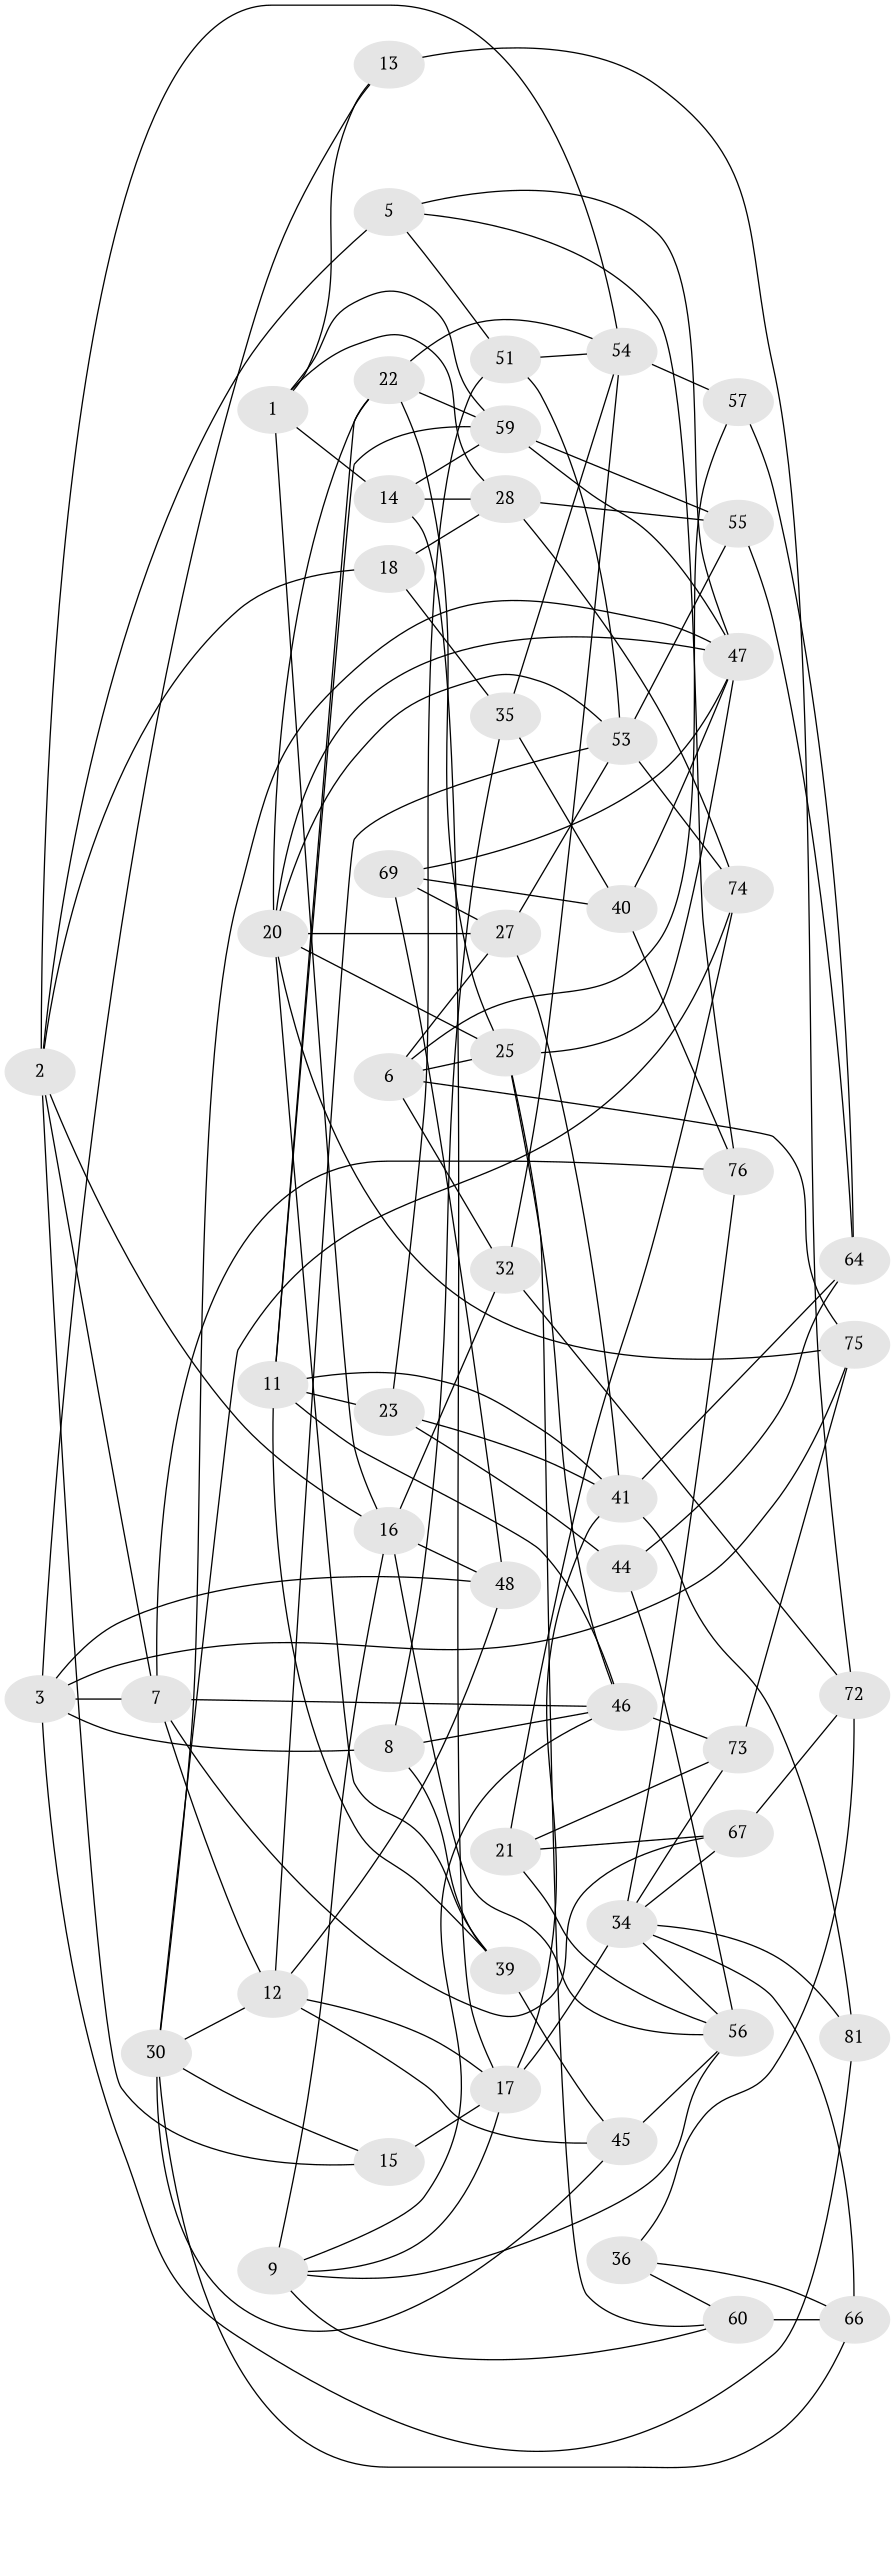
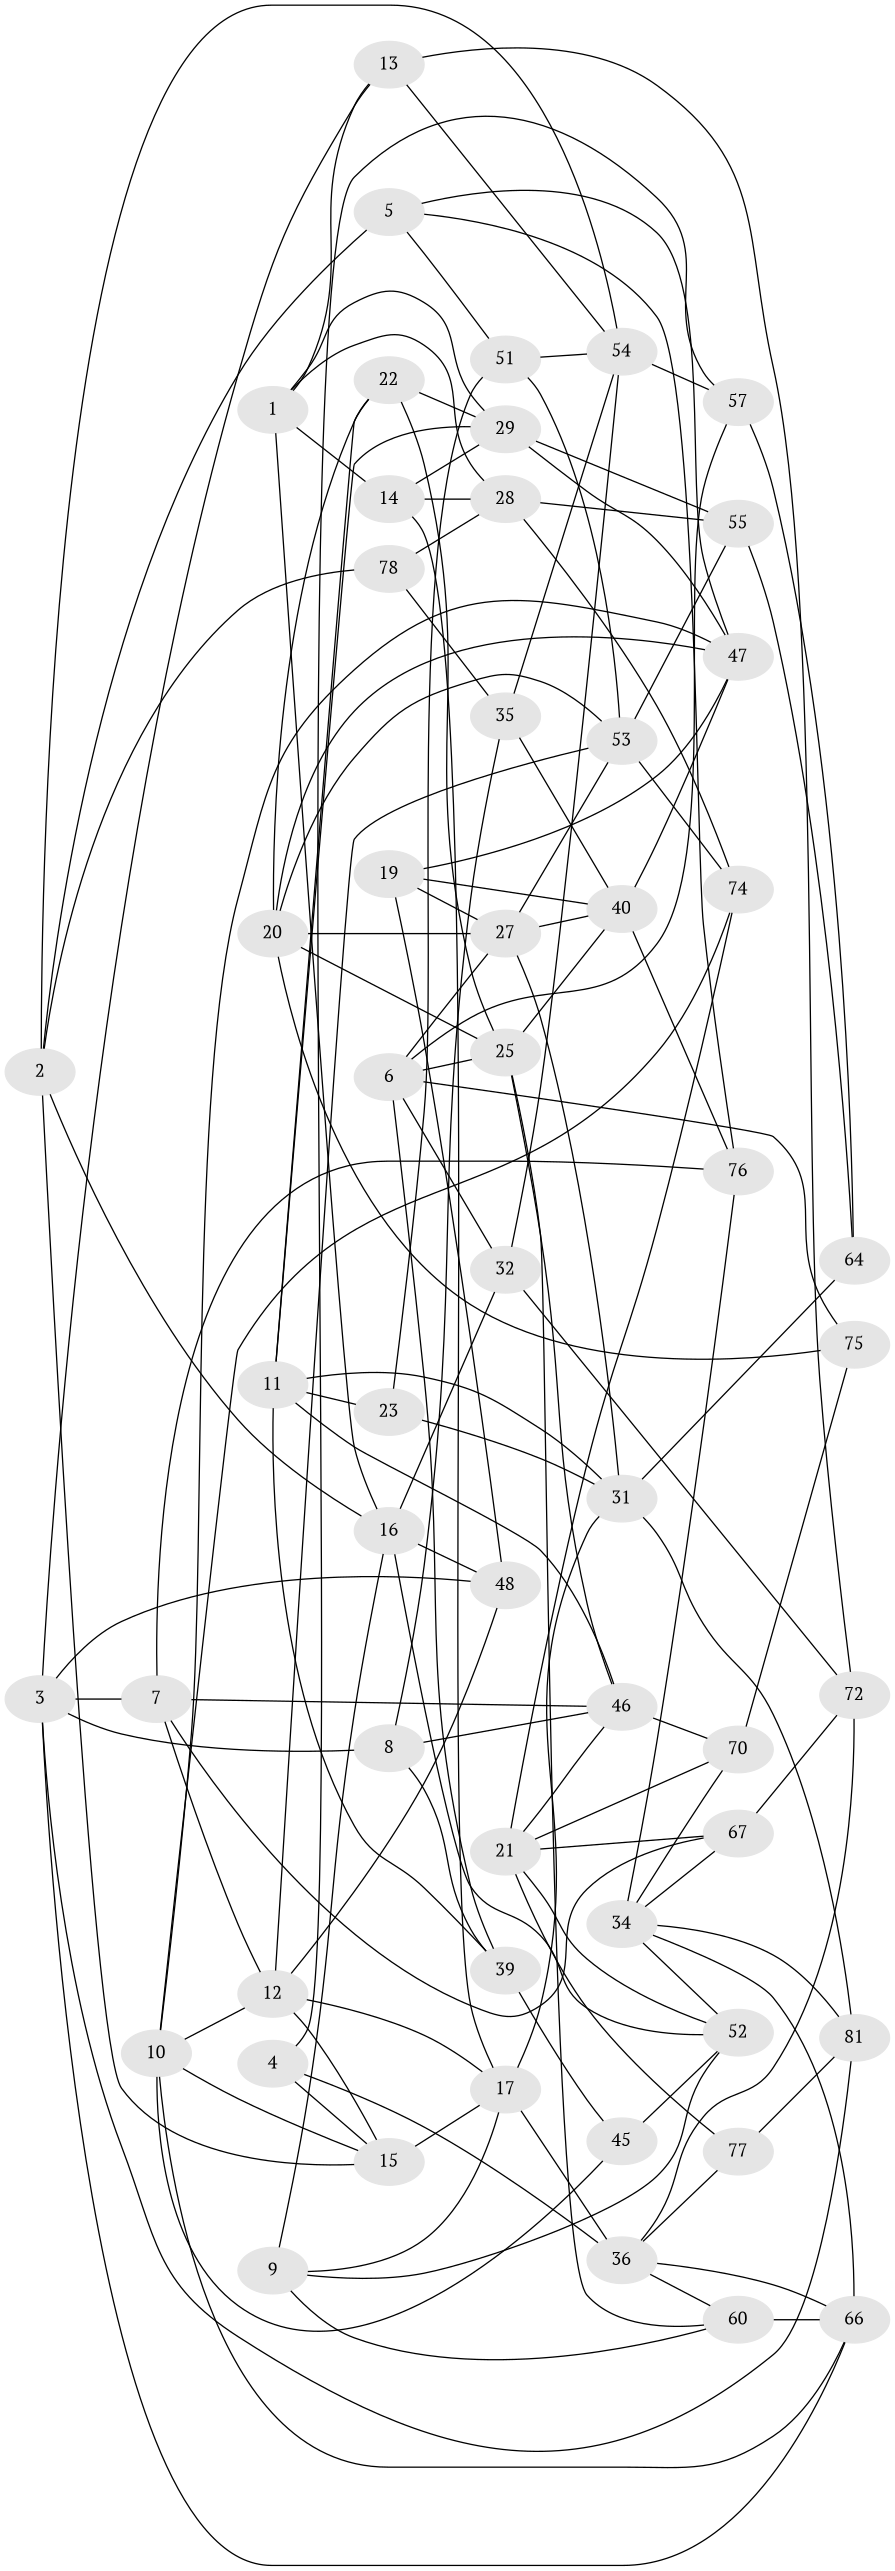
edge "54" -- "22": now "54" -- "13"
node "59": label "59" -> "29"
node "18": label "18" -> "78"
node "69": label "69" -> "19"
edge "47" -- "25": now "40" -- "25"
edge "40" -- "27": added
edge "2" -- "7": removed
edge "20" -- "39": now "6" -- "39"
node "41": label "41" -> "31"
node "44": removed
edge "75" -- "3": now "66" -- "3"
node "73": label "73" -> "70"
edge "34" -- "17": now "36" -- "17"
edge "46" -- "9": now "46" -- "21"
node "56": label "56" -> "52"
node "30": label "30" -> "10"
node "4": added
edge "12" -- "45": now "12" -- "15"
node "77": added
